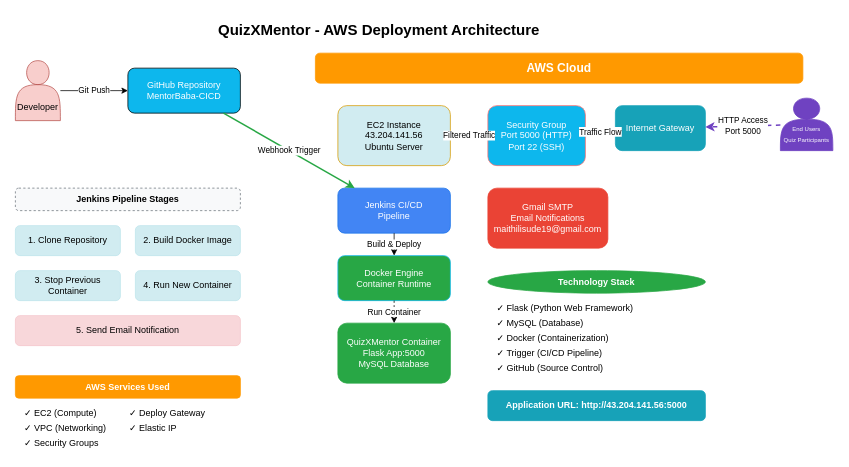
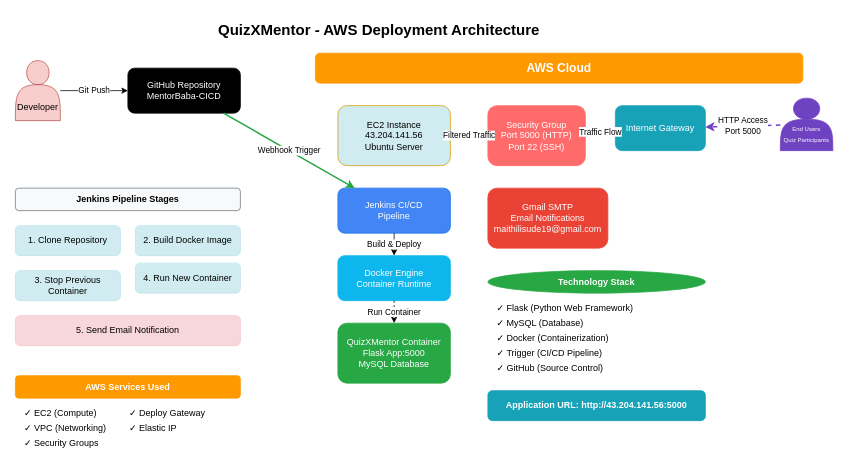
node "GitHub Repository MentorBaba-CICD": fillcolor #0db7ed -> #000000
node "Security Group Port 5000 (HTTP) Port 22 (SSH)": fillcolor #0db7ed -> #ff6b6b
node "Jenkins Pipeline Stages": style dashed -> solid
node "Docker Engine Container Runtime": fillcolor #28a745 -> #0db7ed
node "4. Run New Container": moved (188, 285) -> (188, 278)
